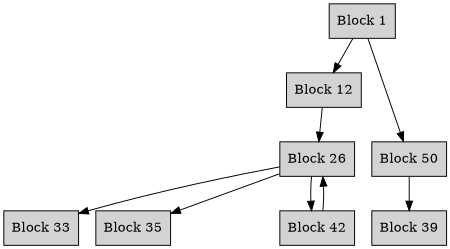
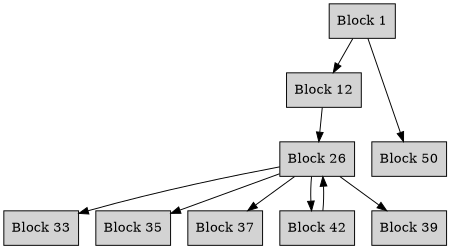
edge "Block 50" -> "Block 39": now "Block 26" -> "Block 39"
node "Block 37": added
